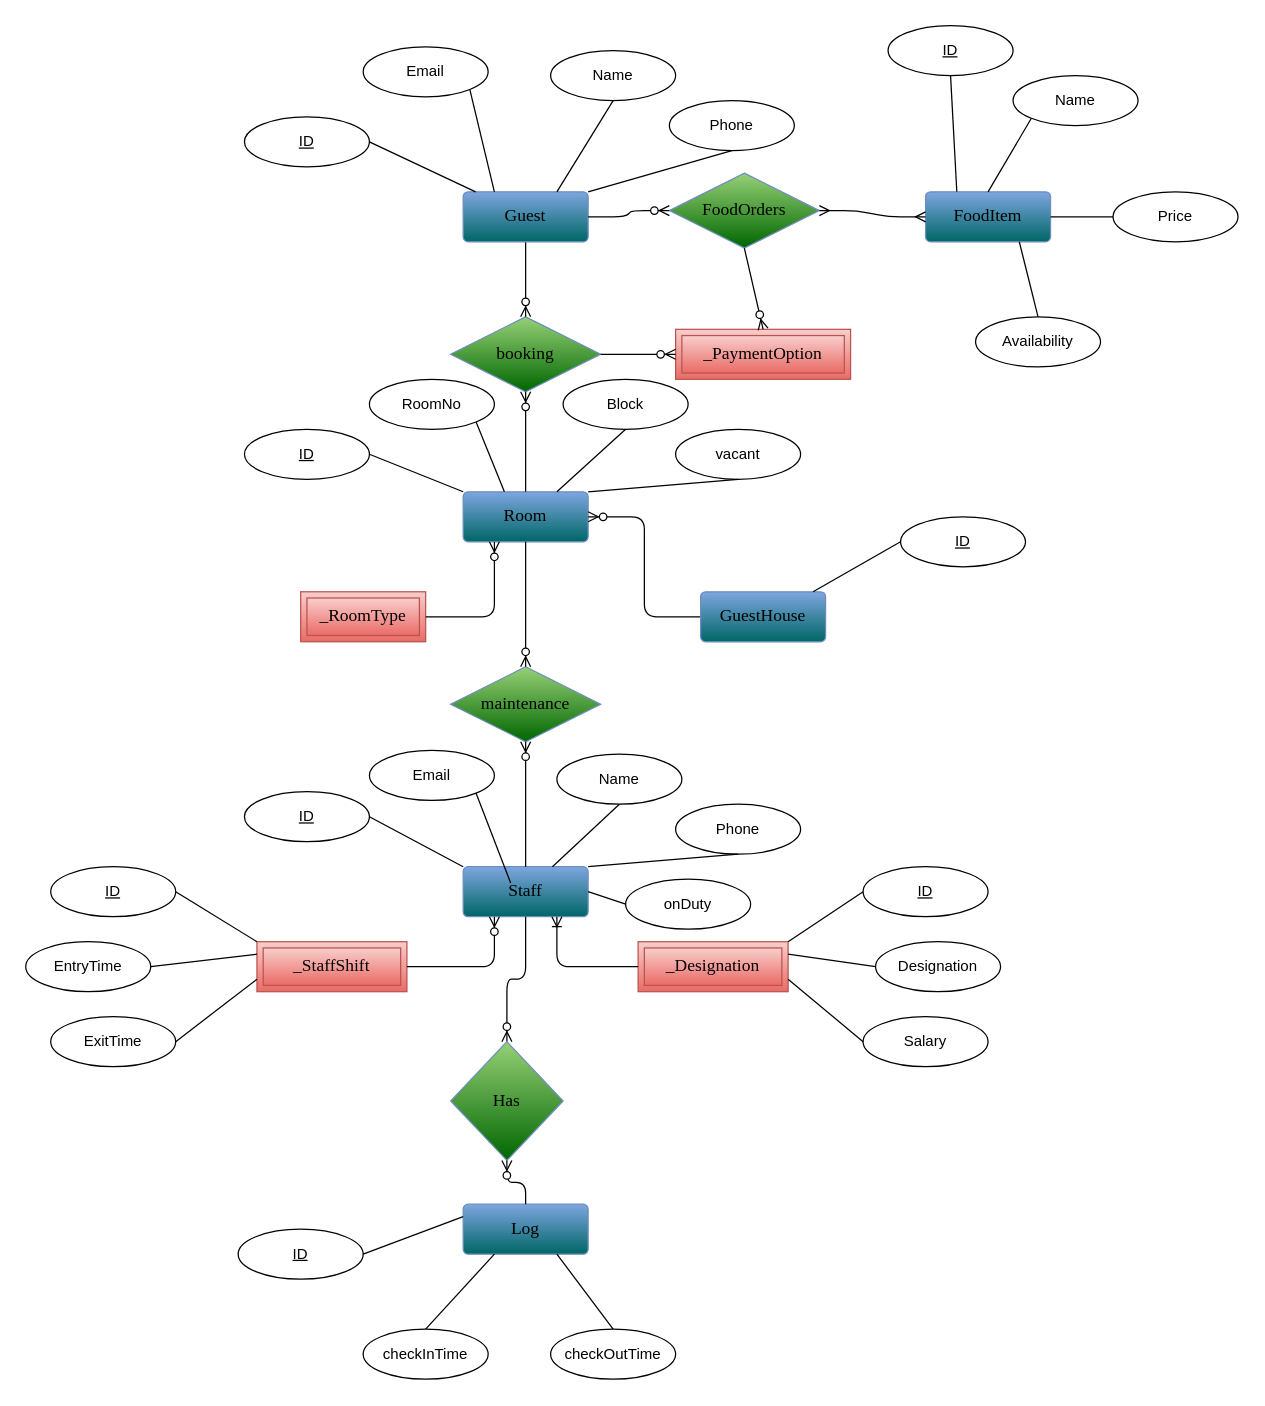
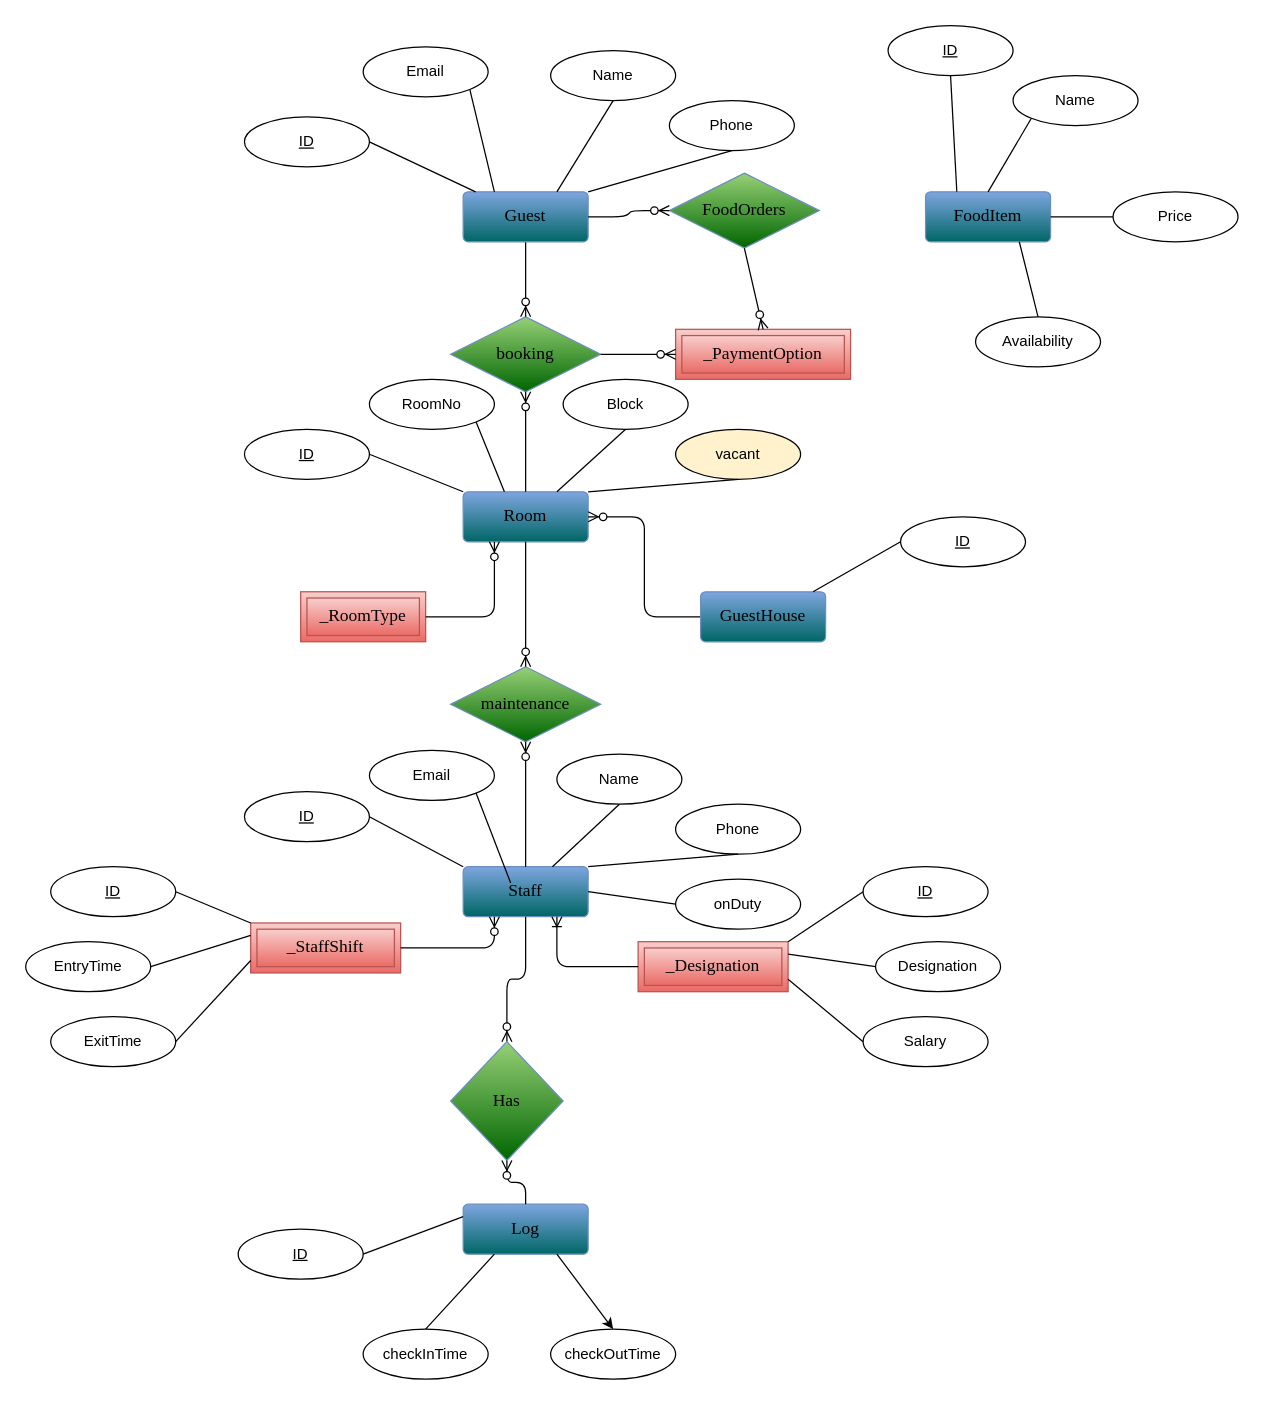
edge "FoodOrders" -- "FoodItem": removed
node "vacant": fillcolor #ffffff -> #fff2cc
node "onDuty": moved (688, 904) -> (738, 904)
node "_StaffShift": moved (332, 967) -> (326, 948)
edge "Log" -- "checkOutTime": arrowhead none -> classic
